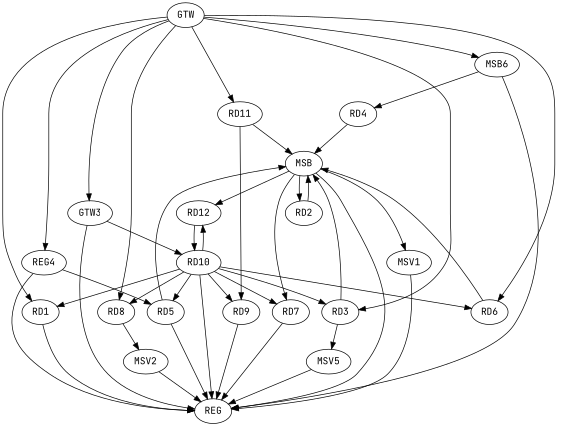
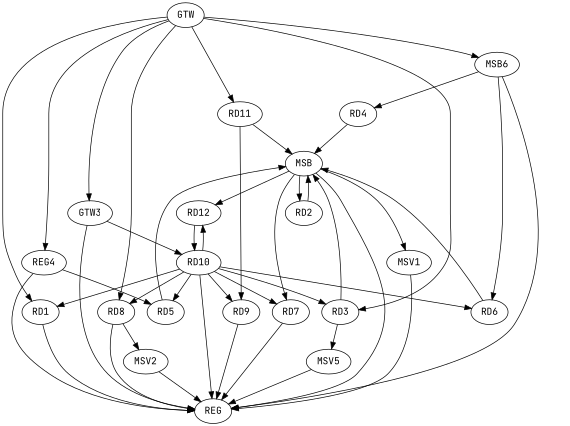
edge "GTW" -> "RD6": now "MSB6" -> "RD6"
edge "RD5" -> "REG": now "RD8" -> "REG"
